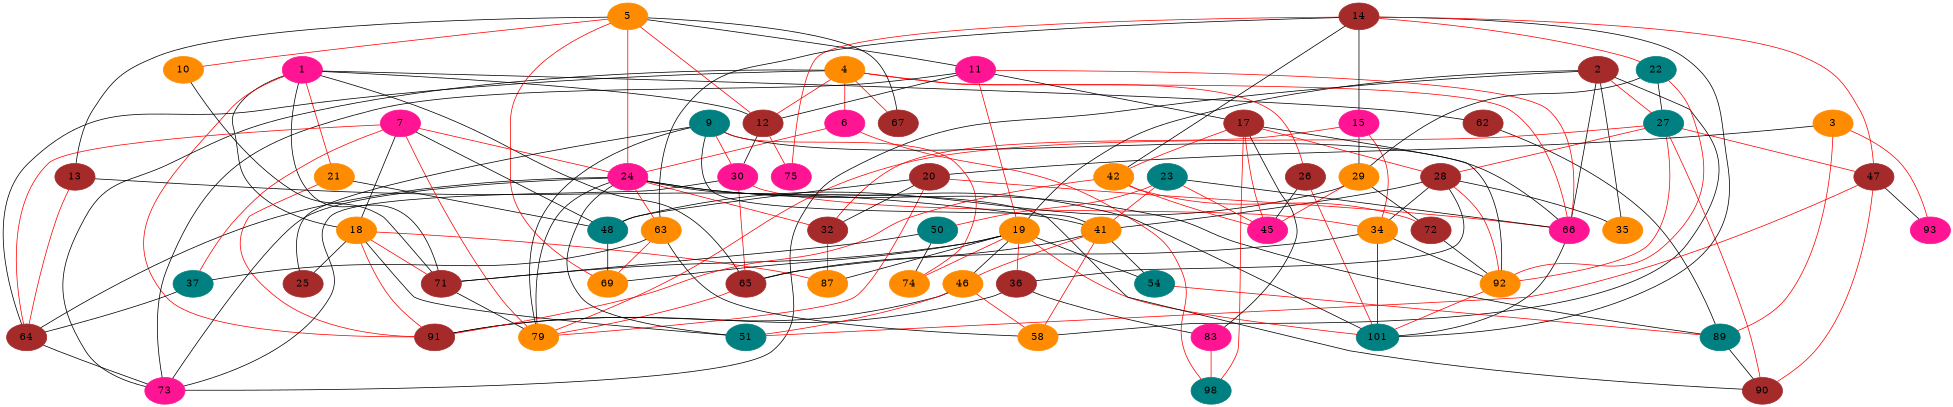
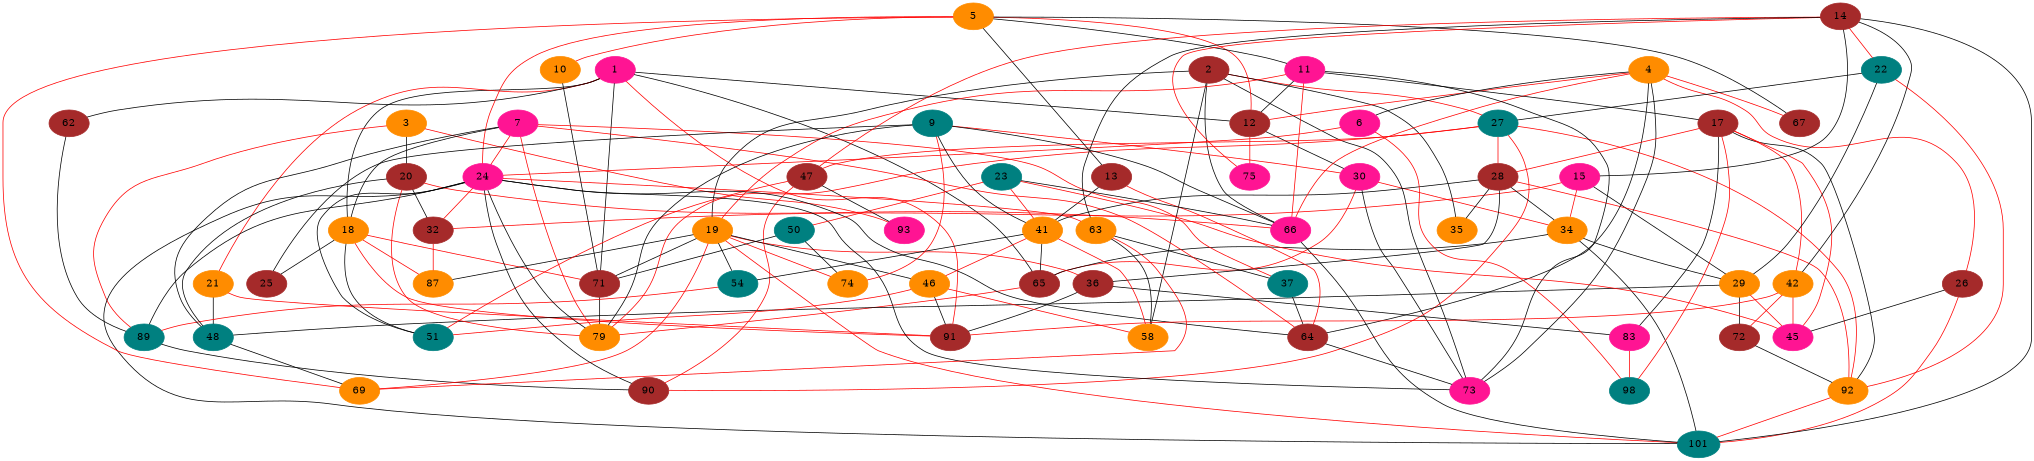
edge "4" -- "6": color red -> black
edge "34" -- "92": now "34" -- "29"
edge "19" -- "69": color black -> red
